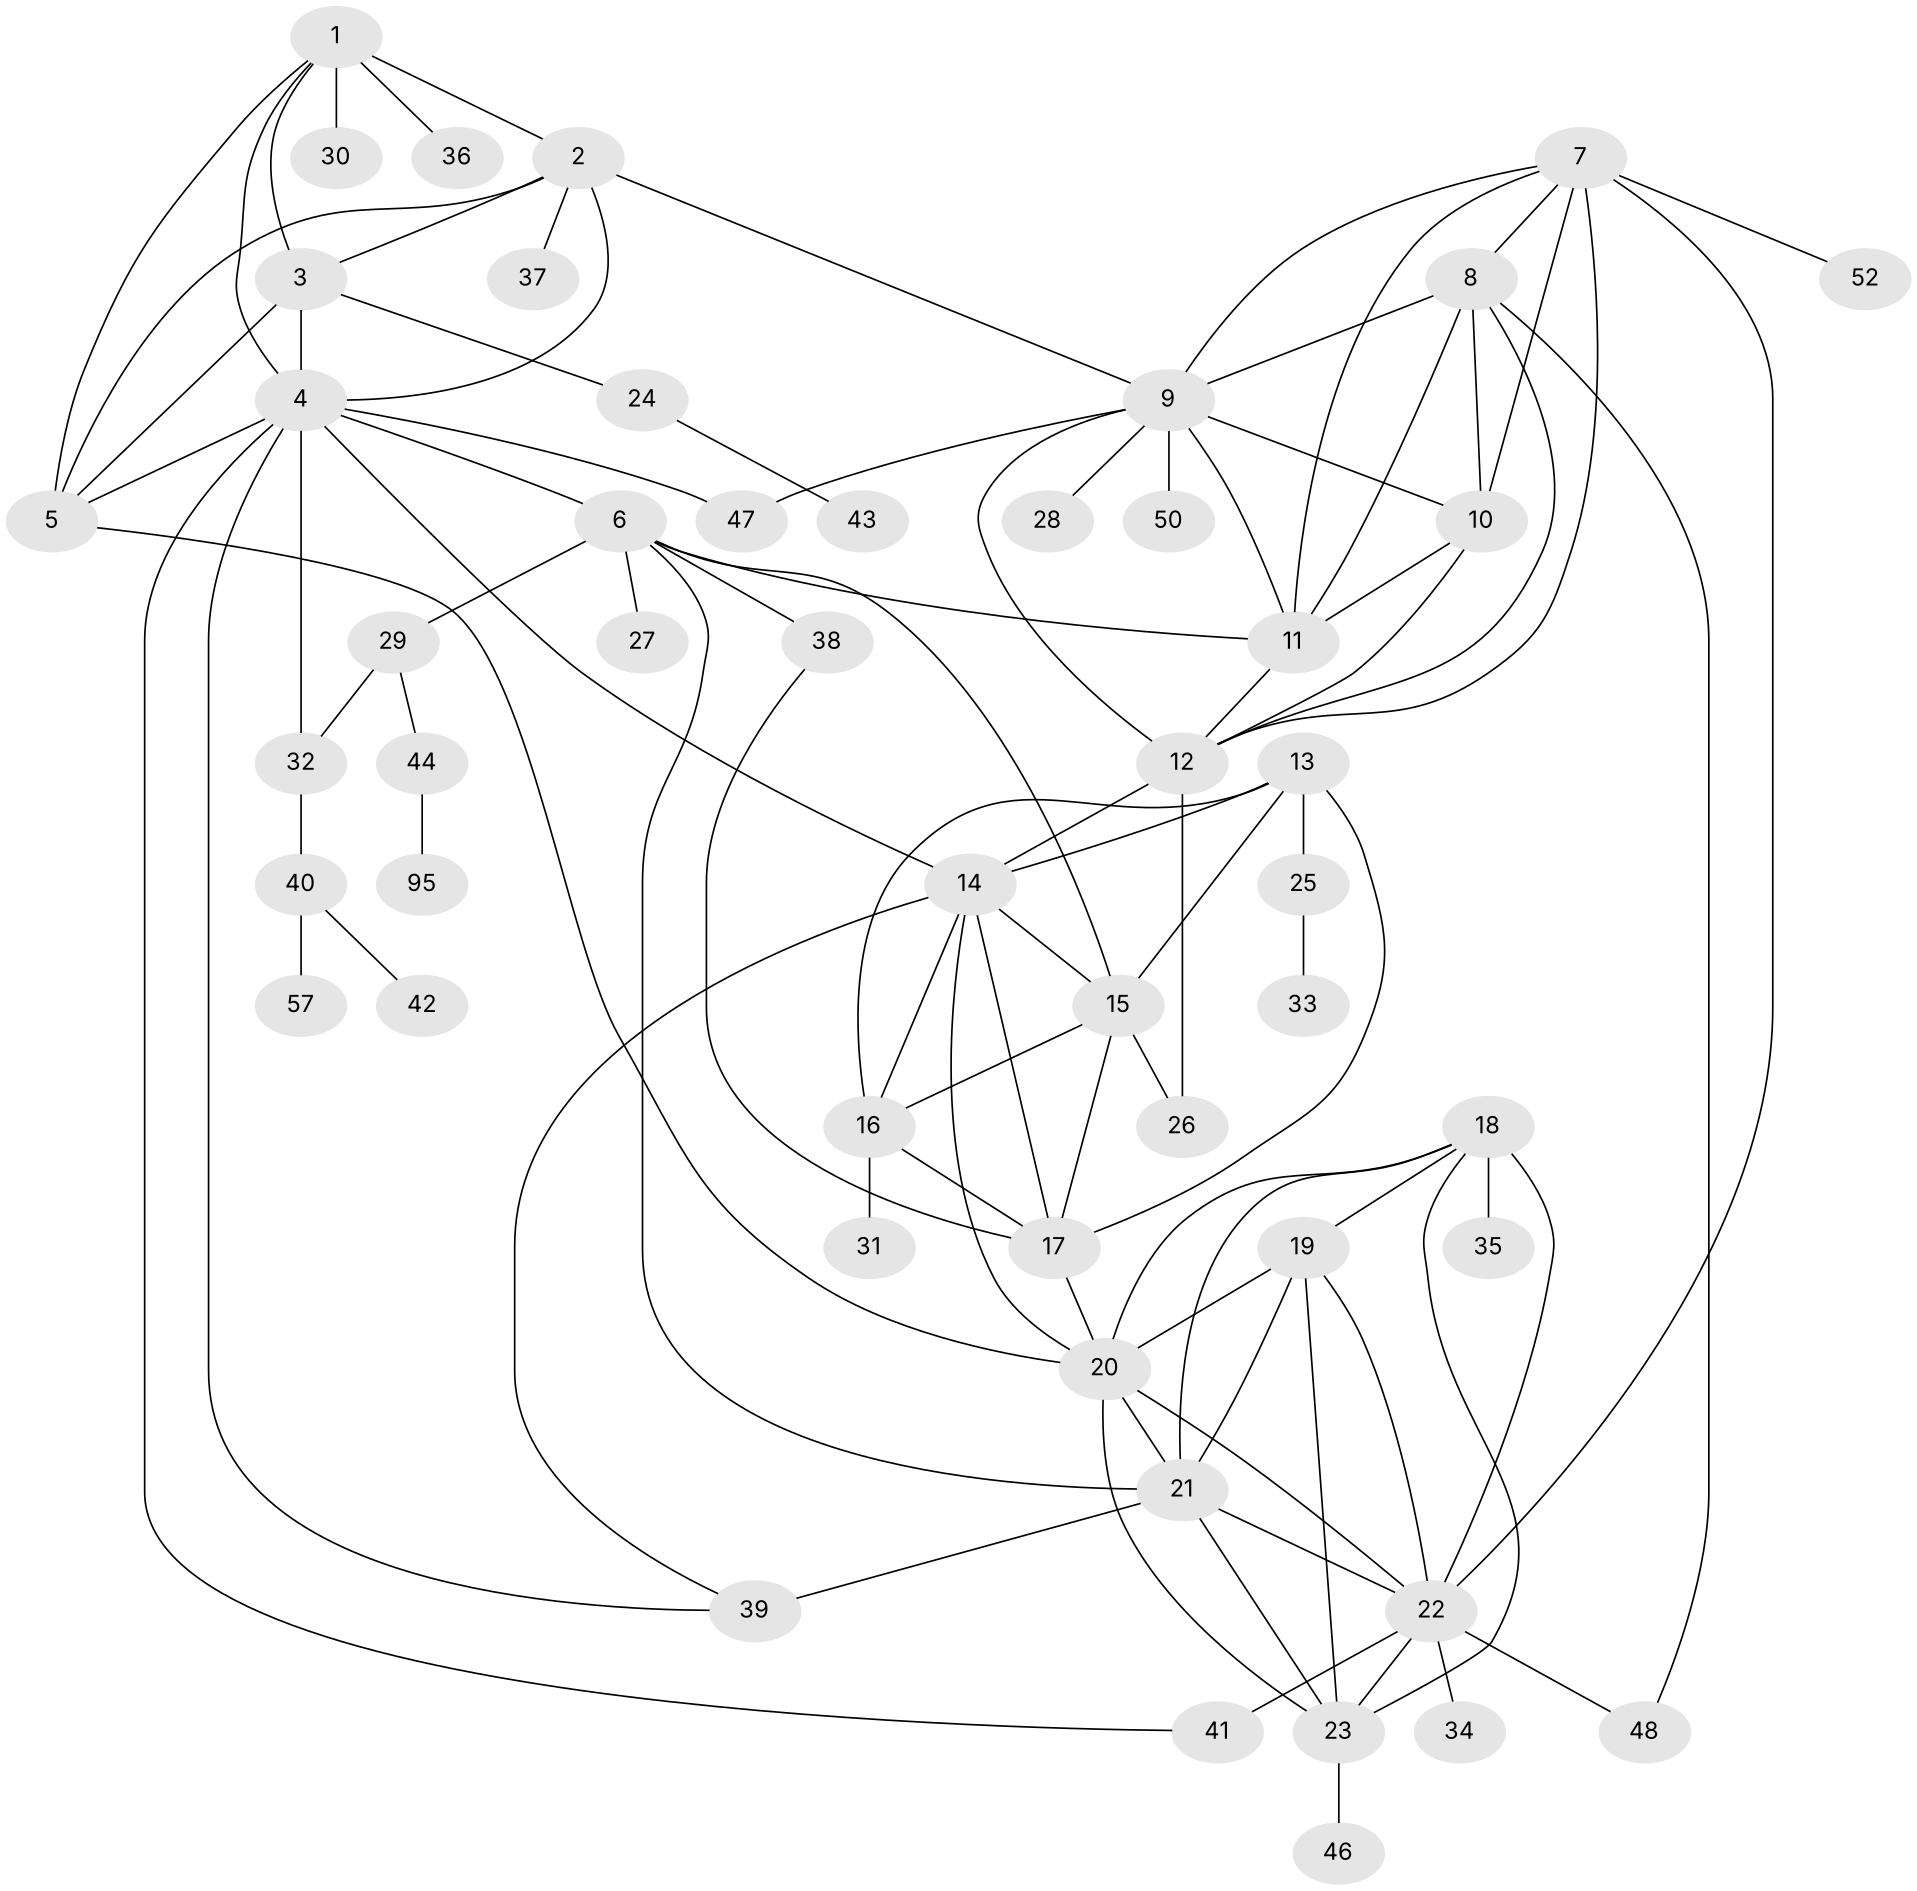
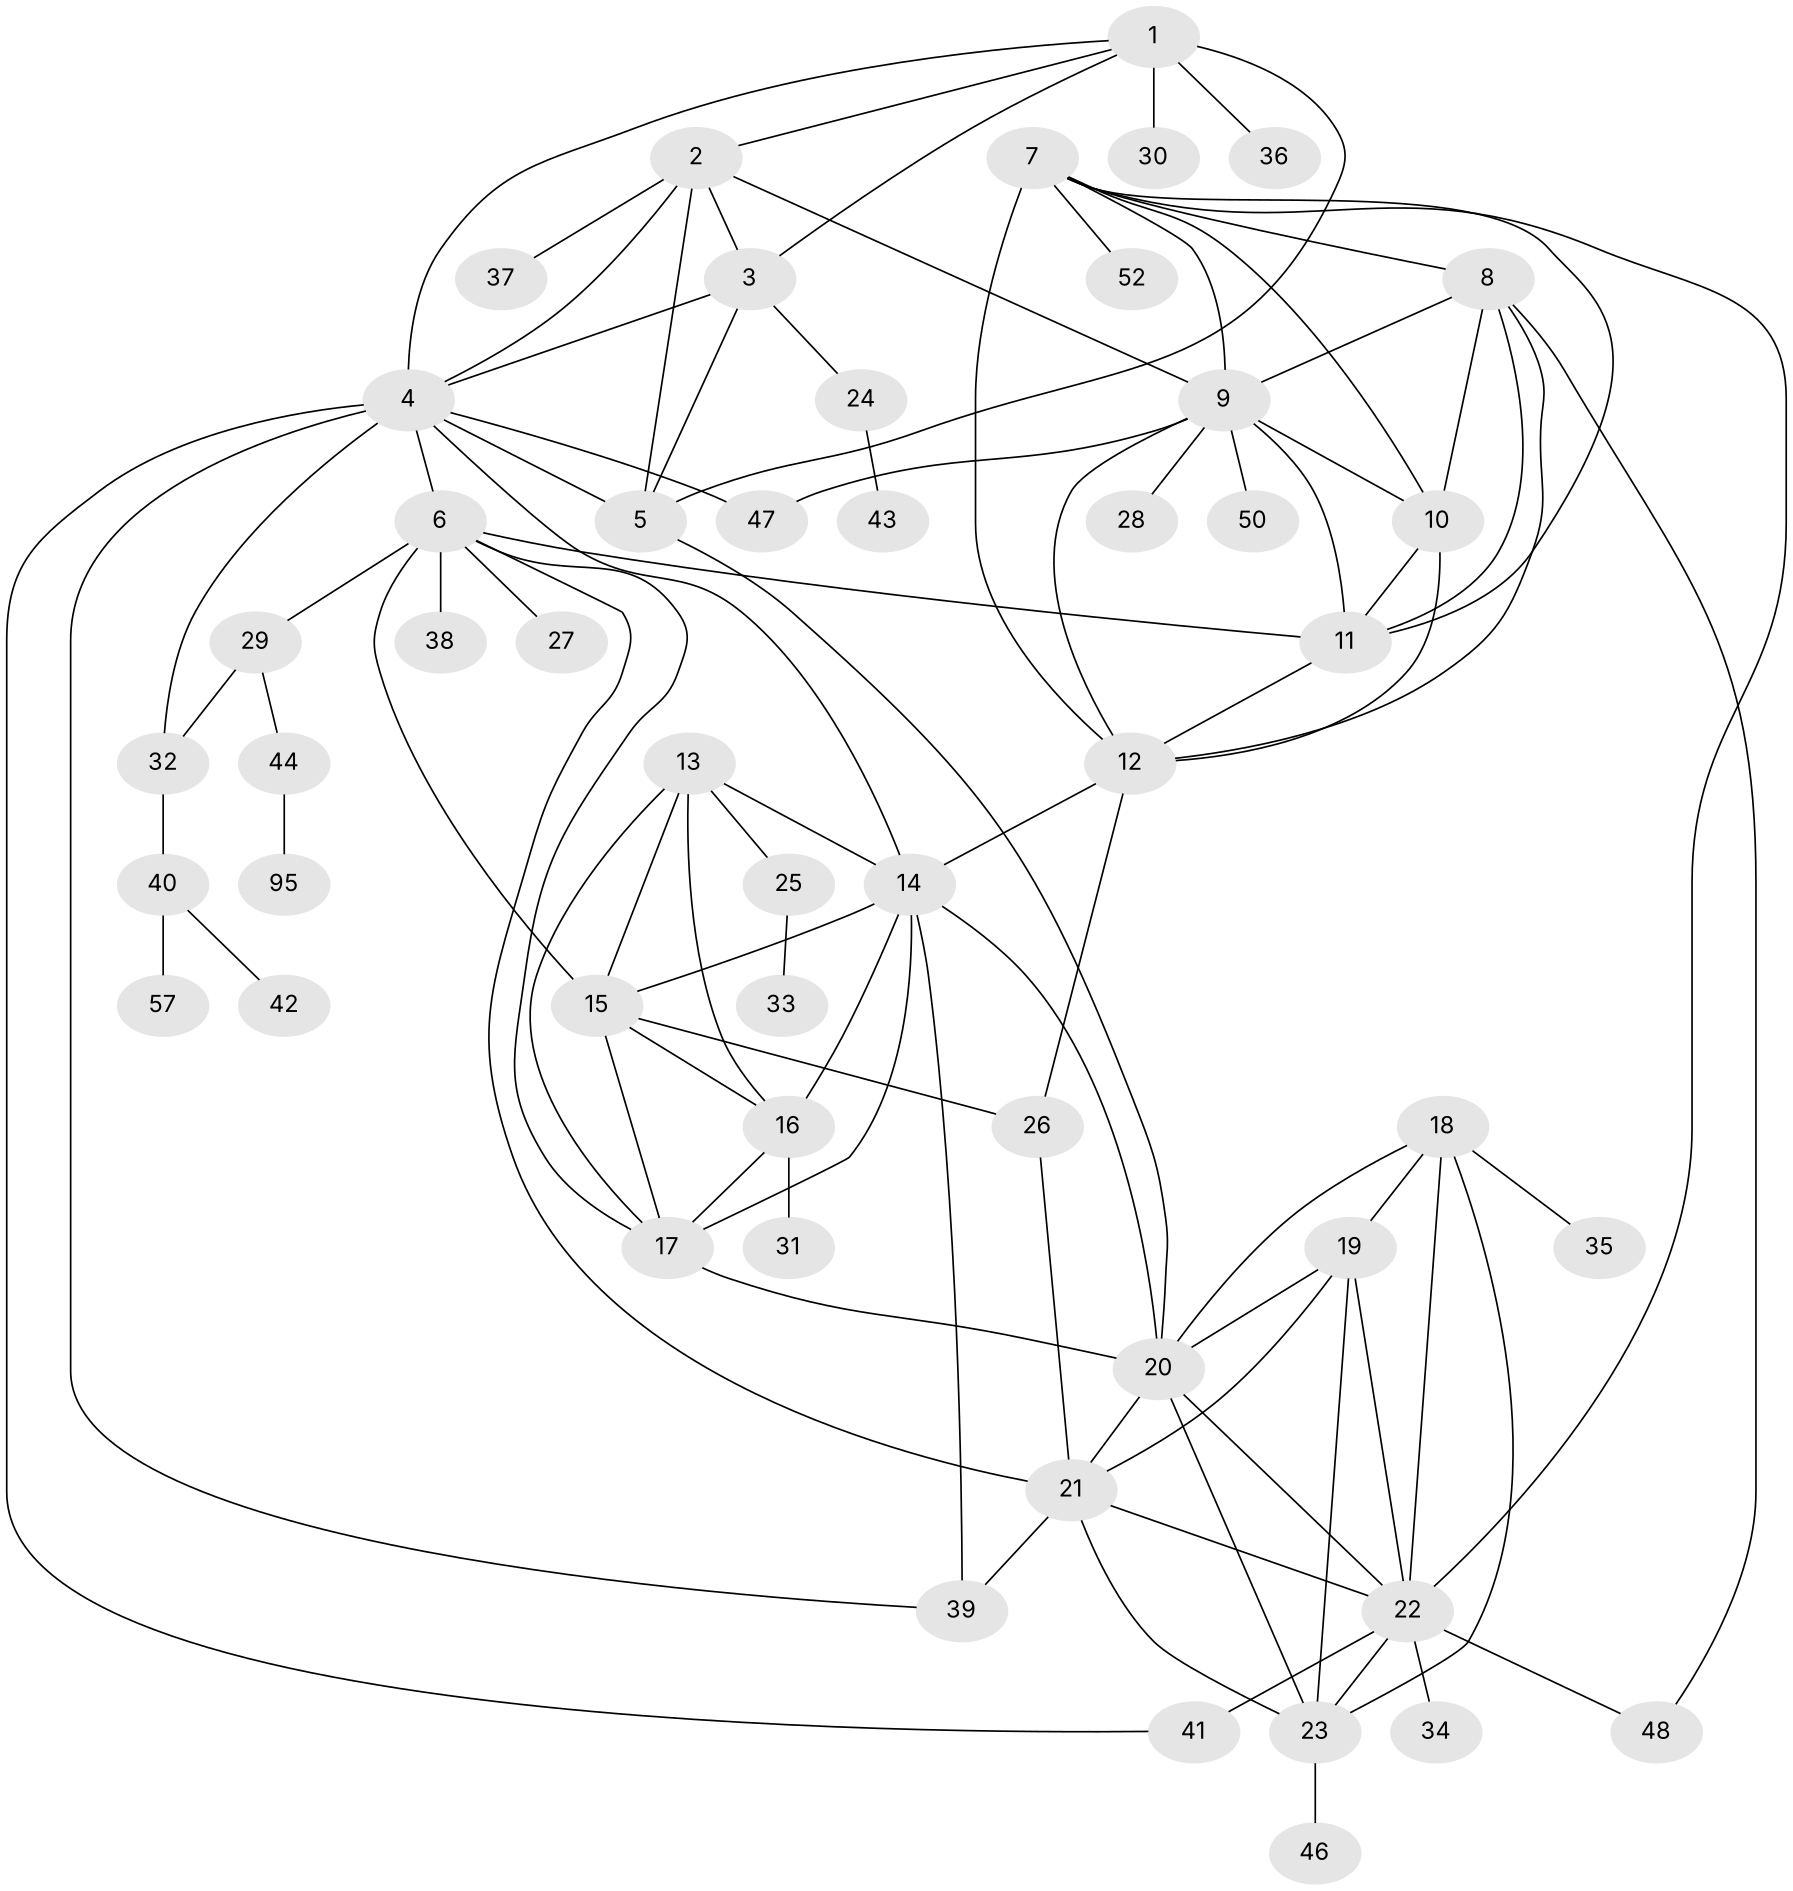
edge "38" -- "17": now "6" -- "17"
edge "18" -- "21": now "26" -- "21"
